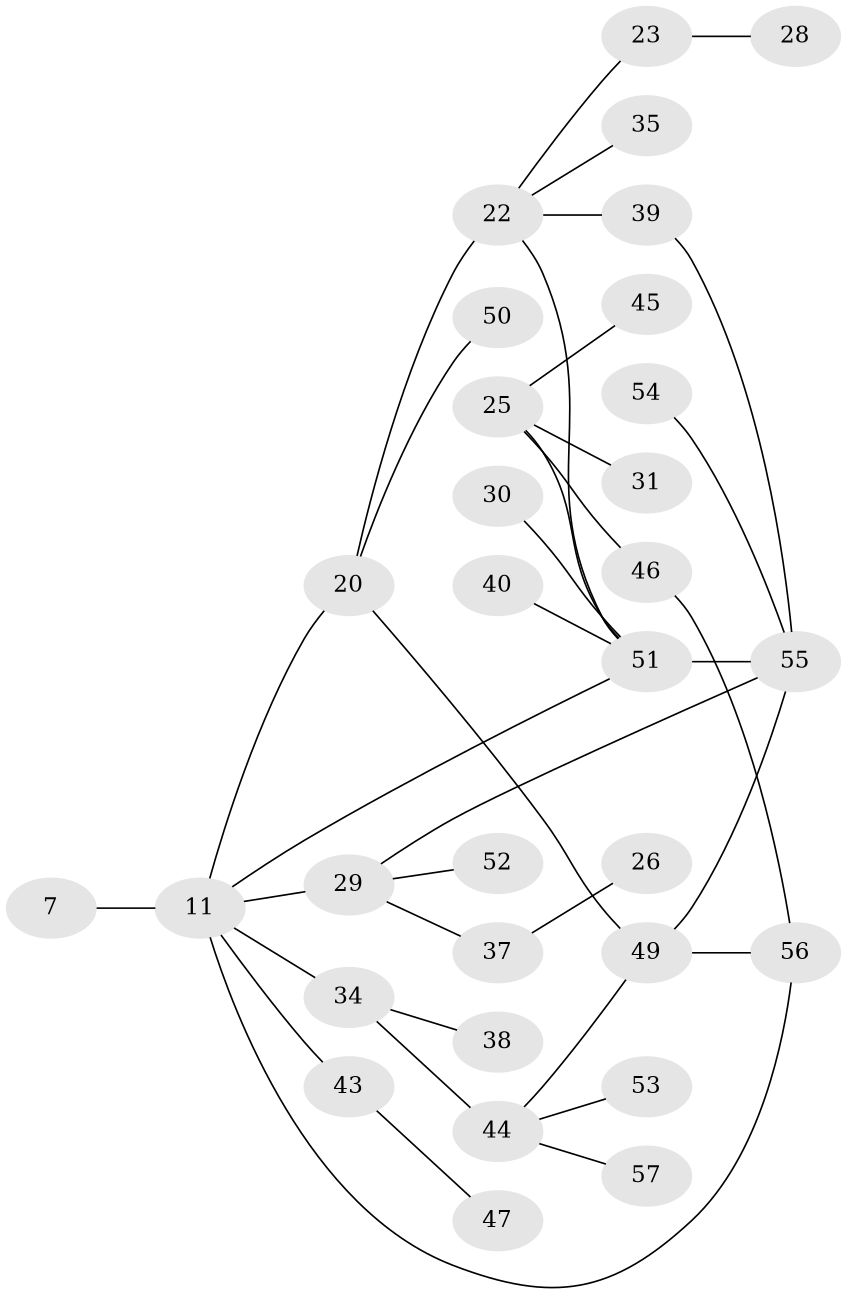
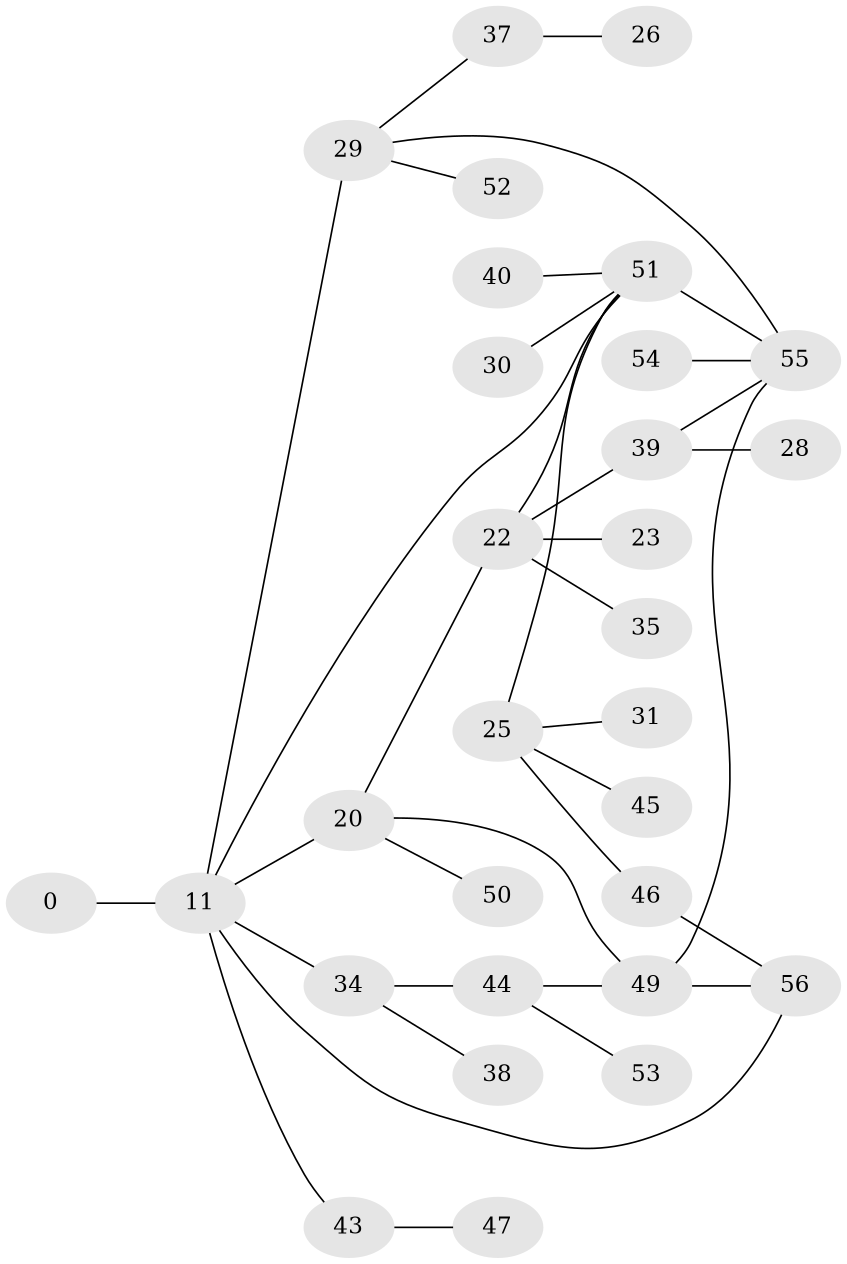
edge "23" -- "28": now "39" -- "28"
node "7": label "7" -> "0"
node "57": removed
